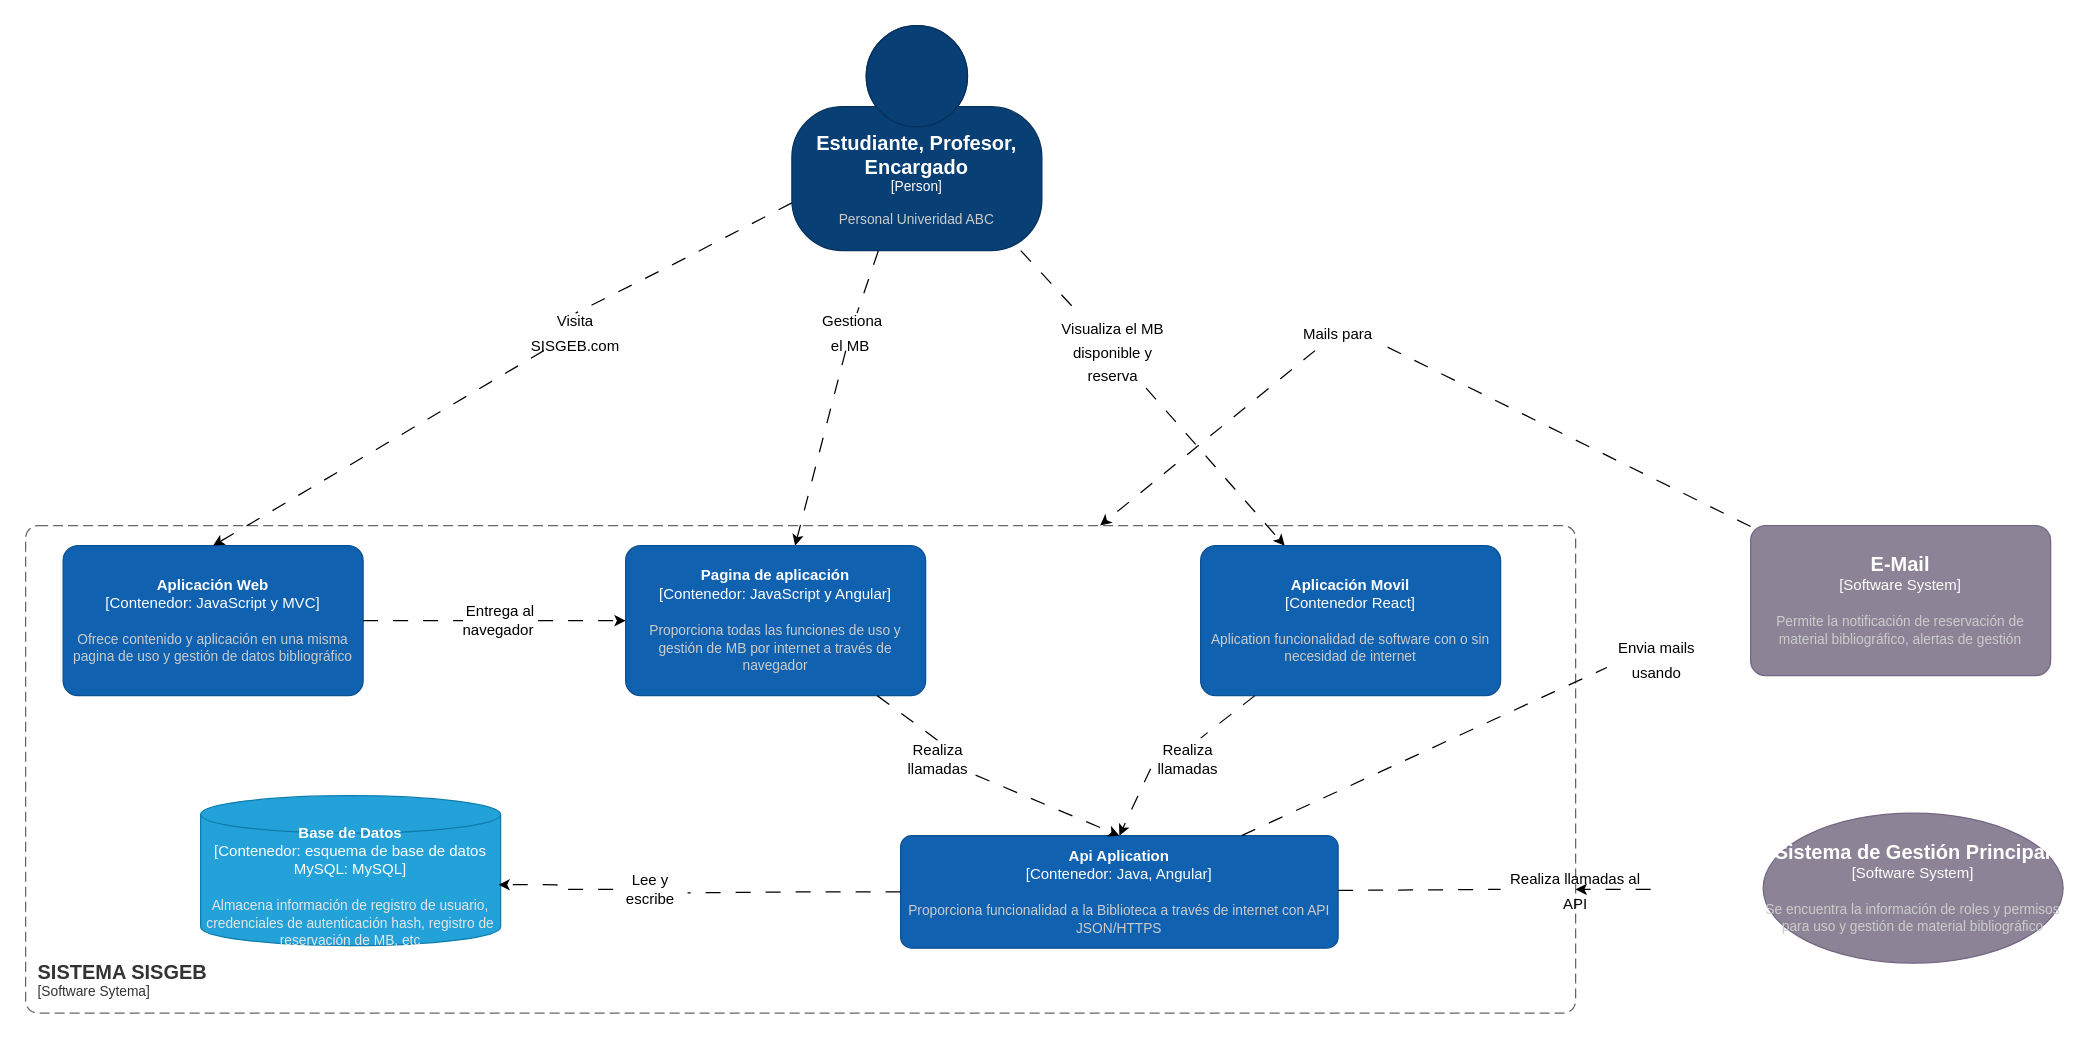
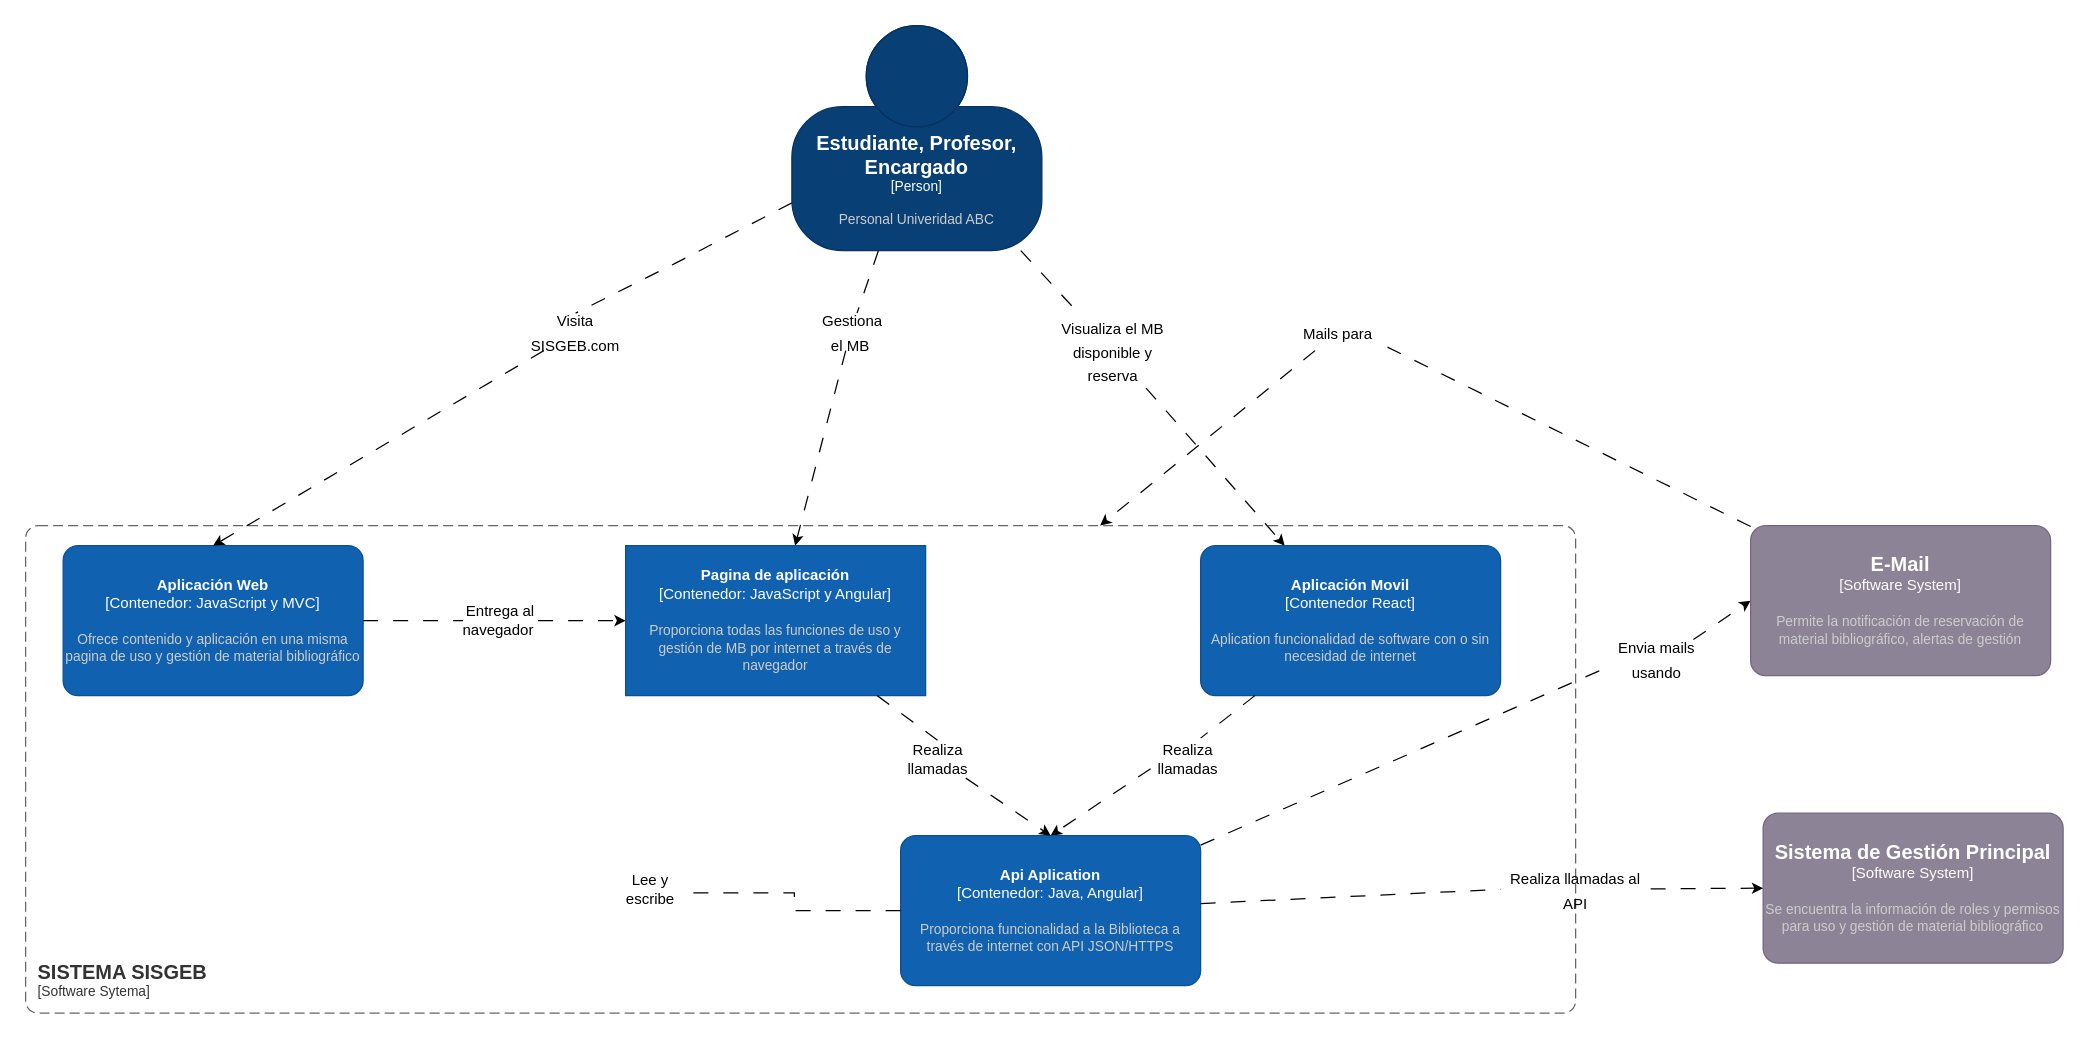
edge "Envia mails usando" -> "E-Mail [Software System] Permite la notificación de reservación de material bibliográfico, alertas de gestión": added
node "Aplicación Web [Contenedor: JavaScript y MVC] Ofrece contenido y aplicación en una misma pagina de uso y gestión de datos bibliográfico": label "Aplicación Web [Contenedor: JavaScript y MVC] Ofrece contenido y aplicación en una misma pagina de uso y gestión de datos bibliográfico" -> "Aplicación Web [Contenedor: JavaScript y MVC] Ofrece contenido y aplicación en una misma pagina de uso y gestión de material bibliográfico"
node "Pagina de aplicación [Contenedor: JavaScript y Angular] Proporciona todas las funciones de uso y gestión de MB por internet a través de navegador": shape rounded rectangle -> rectangle
node "Base de Datos [Contenedor: esquema de base de datos MySQL: MySQL] Almacena información de registro de usuario, credenciales de autenticación hash, registro de reservación de MB, etc": removed
edge "Lee y escribe" -> "Base de Datos [Contenedor: esquema de base de datos MySQL: MySQL] Almacena información de registro de usuario, credenciales de autenticación hash, registro de reservación de MB, etc": removed
node "Sistema de Gestión Principal [Software System] Se encuentra la información de roles y permisos para uso y gestión de material bibliográfico": shape ellipse -> rounded rectangle
edge "Realiza llamadas al API" -> "SISTEMA SISGEB [Software Sytema]": now "Realiza llamadas al API" -> "Sistema de Gestión Principal [Software System] Se encuentra la información de roles y permisos para uso y gestión de material bibliográfico"
node "Api Aplication [Contenedor: Java, Angular] Proporciona funcionalidad a la Biblioteca a través de internet con API JSON/HTTPS": size 438x113 -> 300x150
